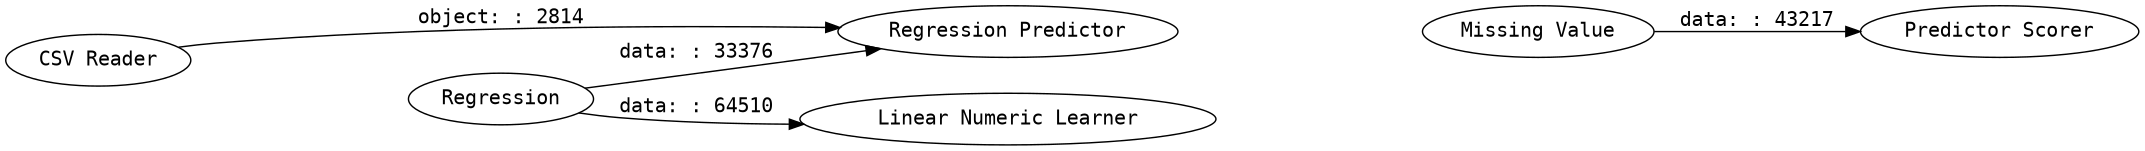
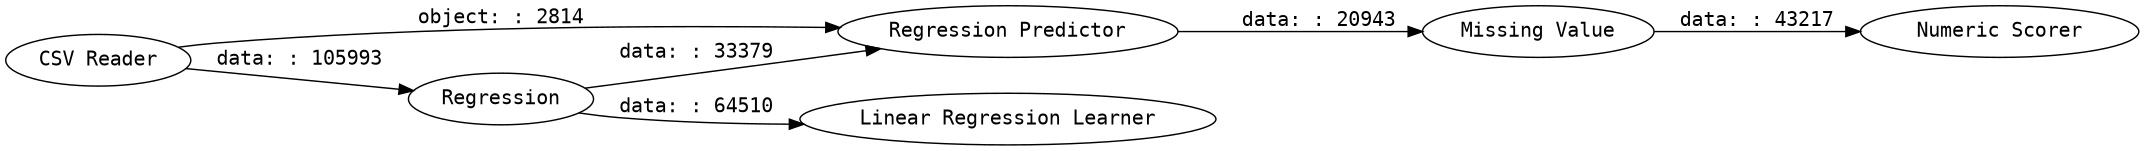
edge "Regression Predictor" -> "Missing Value": added, label "data: : 20943"
node "Predictor Scorer": label "Predictor Scorer" -> "Numeric Scorer"
edge "Regression" -> "Regression Predictor": label "data: : 33376" -> "data: : 33379"
edge "CSV Reader" -> "Regression": added, label "data: : 105993"
node "Linear Numeric Learner": label "Linear Numeric Learner" -> "Linear Regression Learner"
